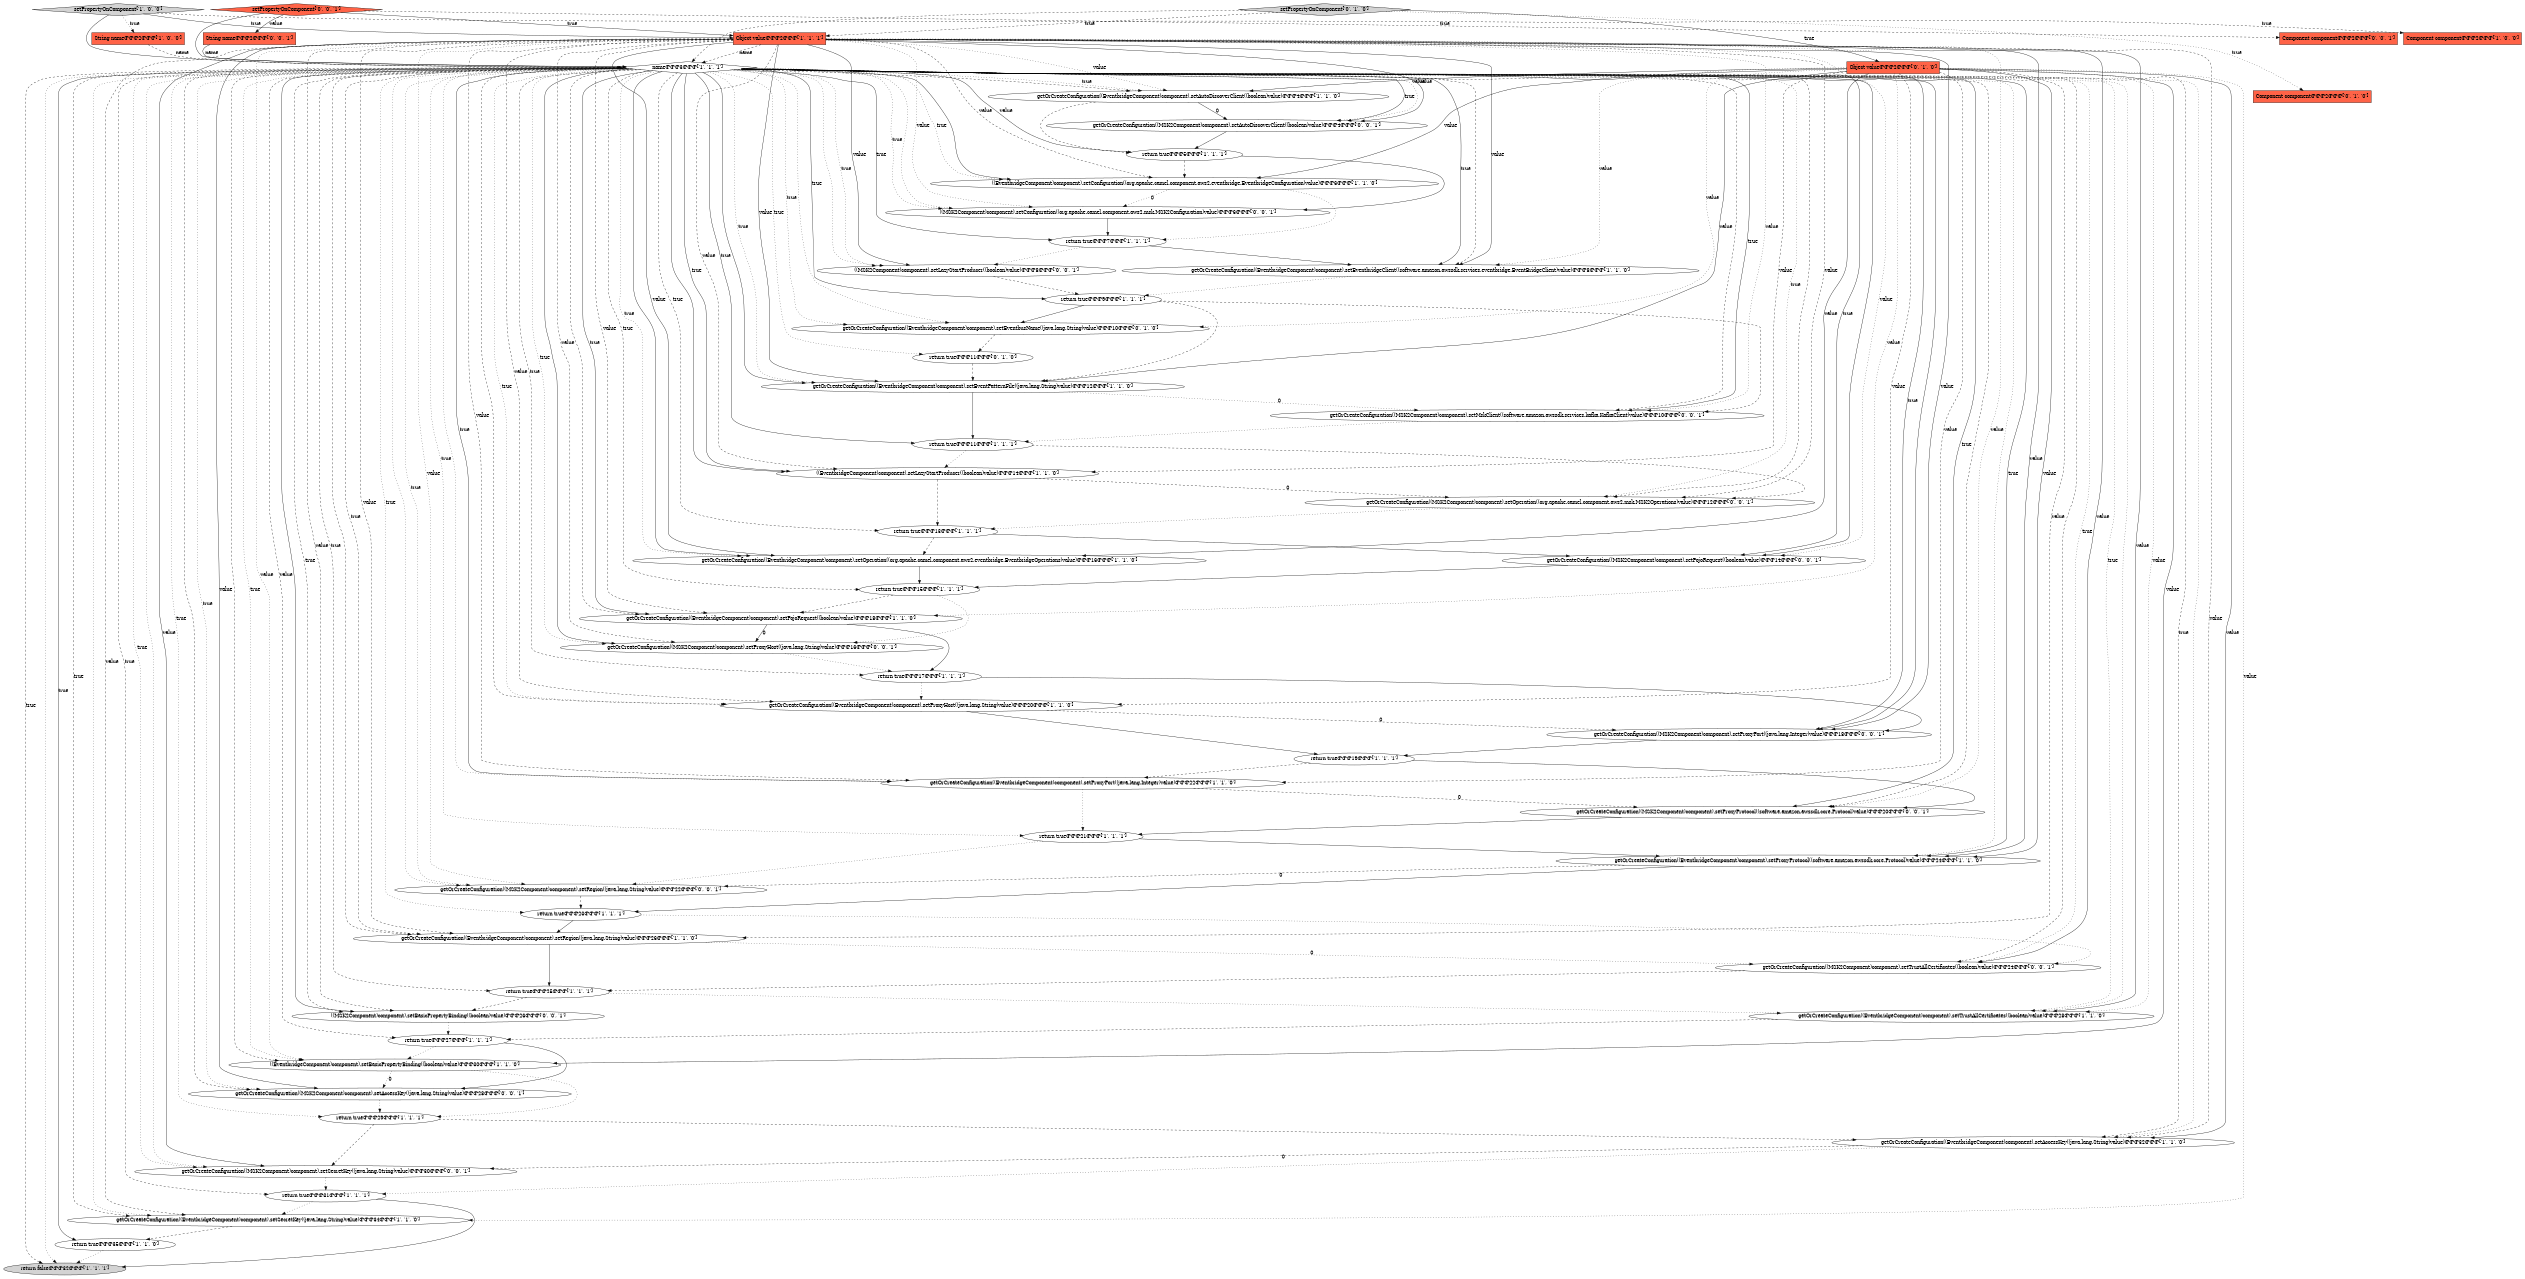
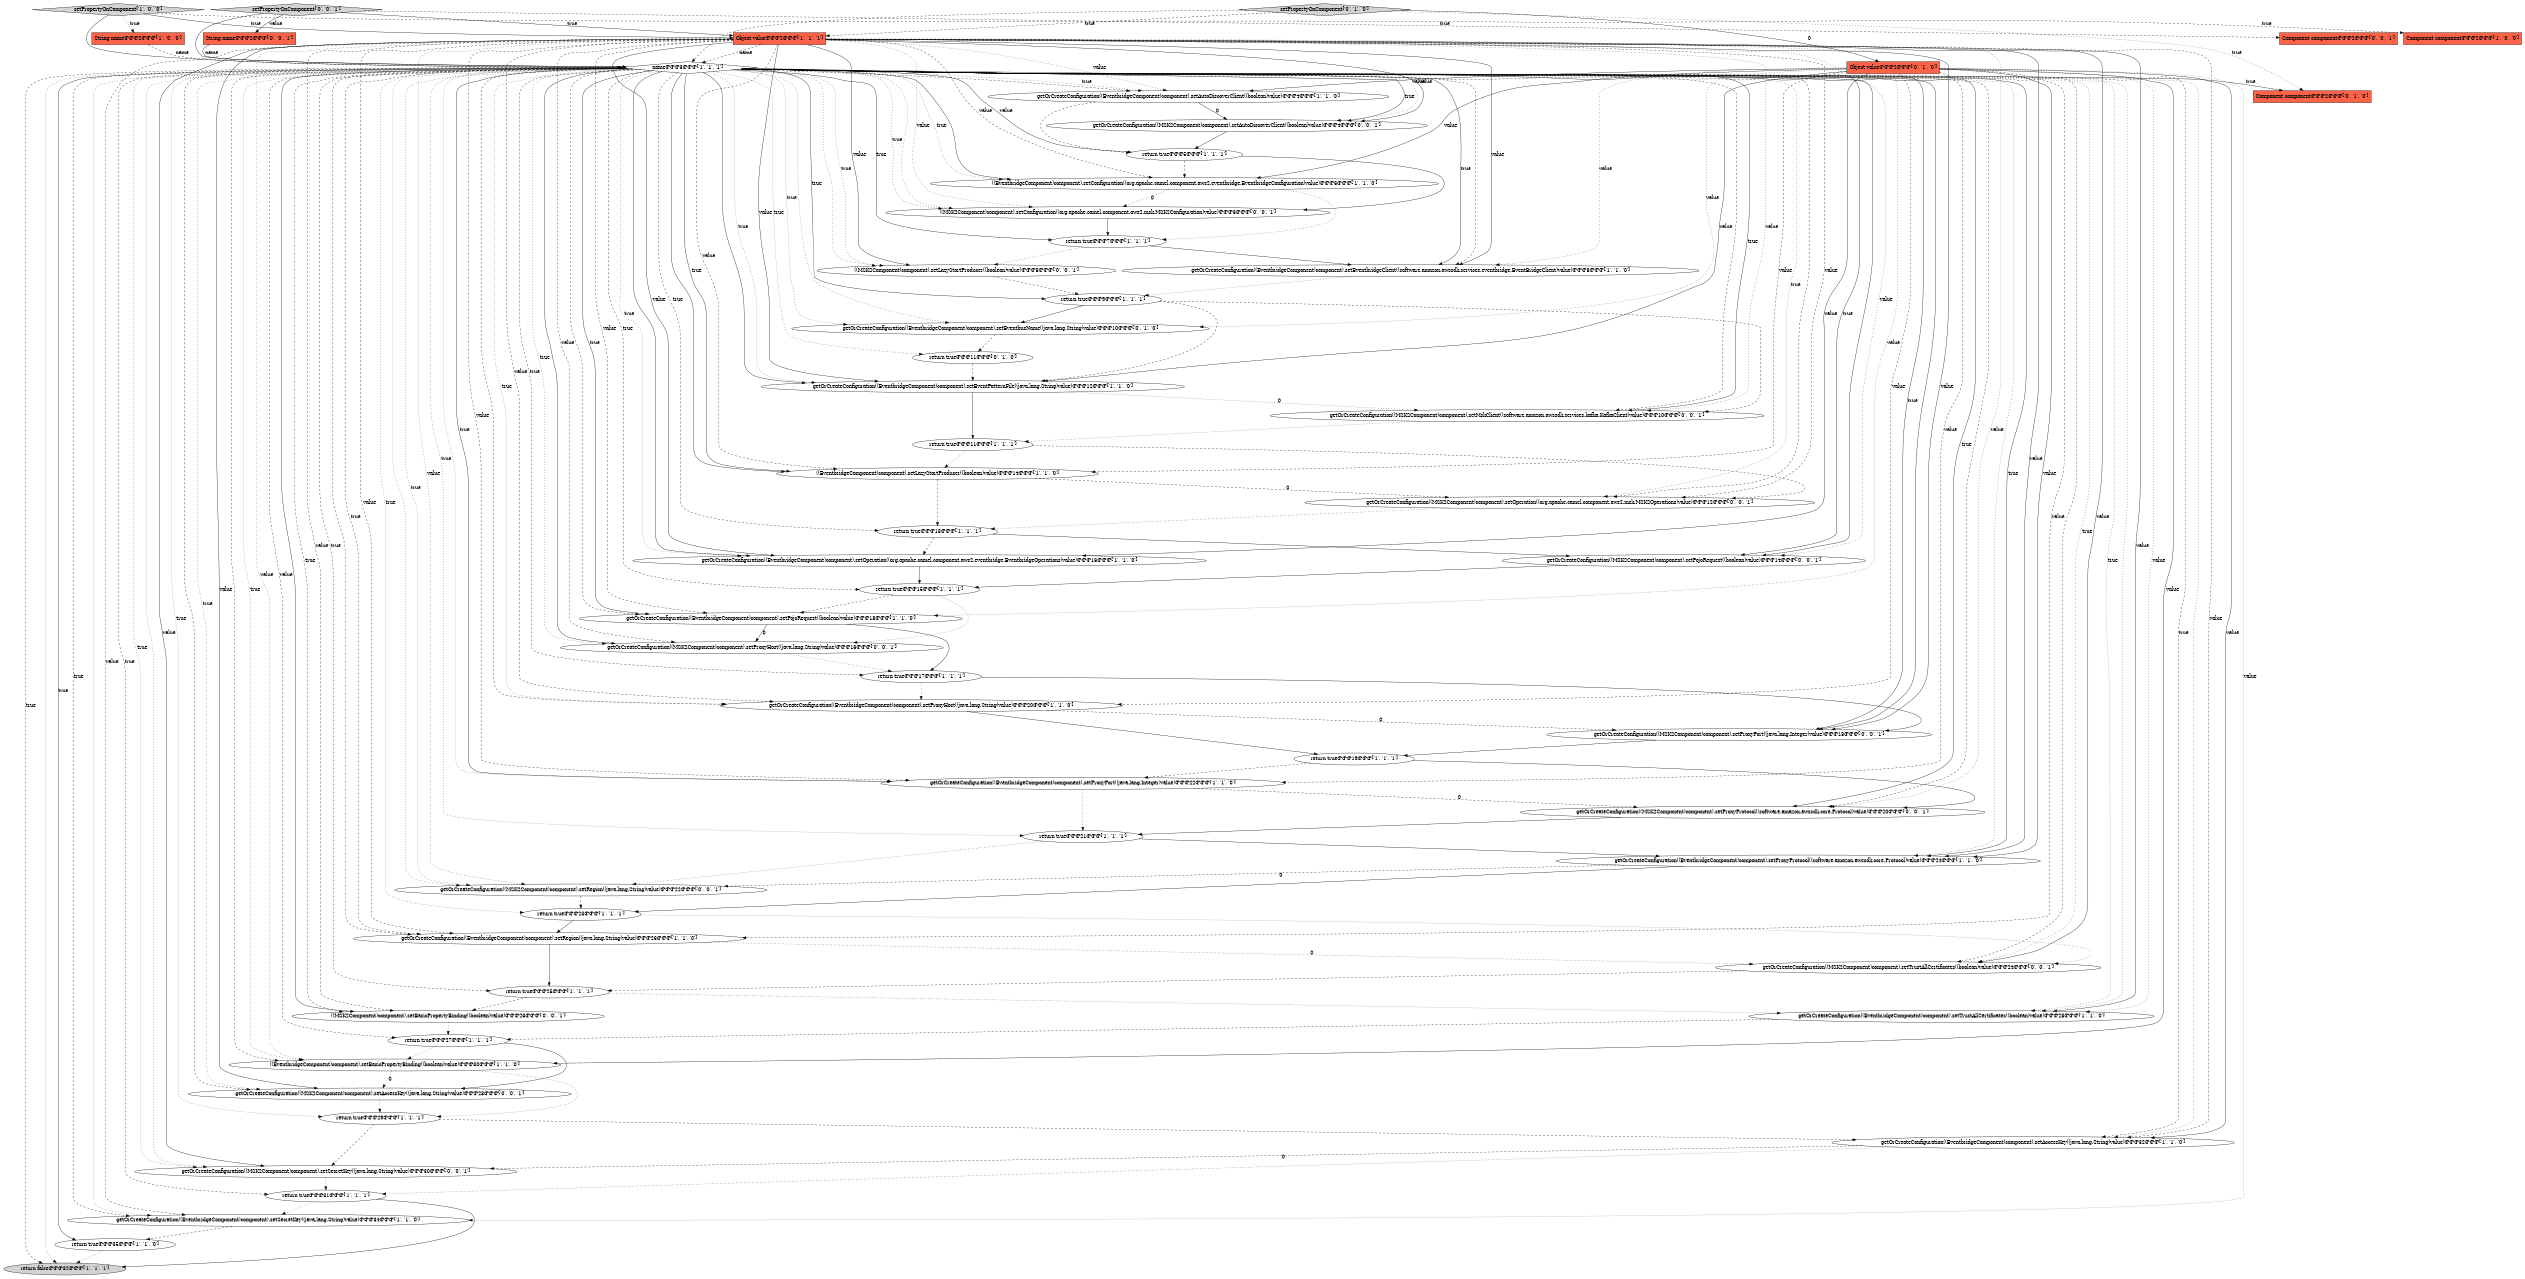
node "setPropertyOnComponent['0', '0', '1']": fillcolor tomato -> lightgray
edge "setPropertyOnComponent['0', '1', '0']" -> "Object value@@@2@@@['0', '1', '0']": label "true" -> "0"
edge "name@@@3@@@['1', '1', '1']" -> "return true@@@11@@@['1', '1', '1']": now "name@@@3@@@['1', '1', '1']" -> "Component component@@@2@@@['0', '1', '0']"
